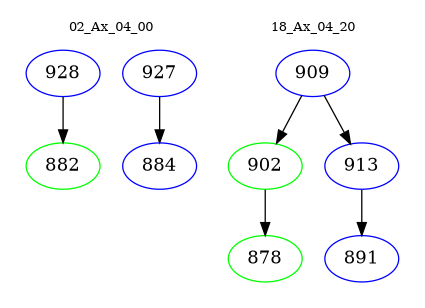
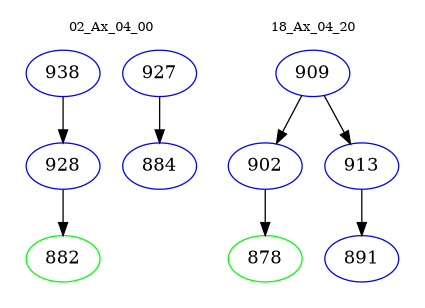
node "938": added
node "902": color green -> blue
